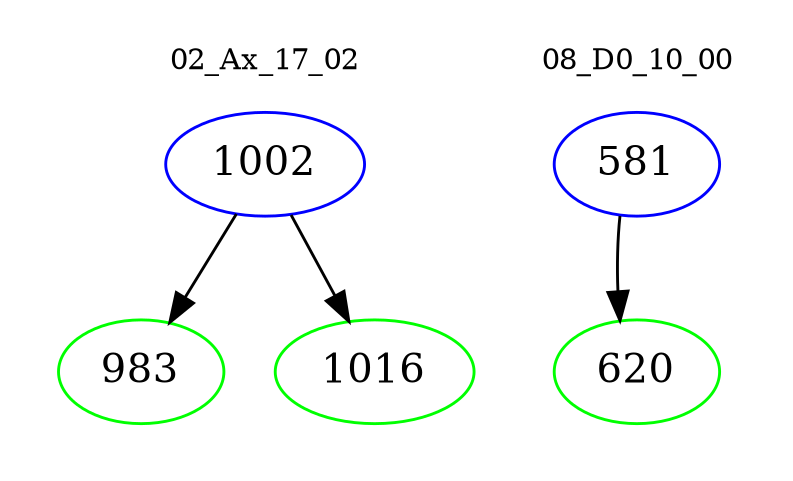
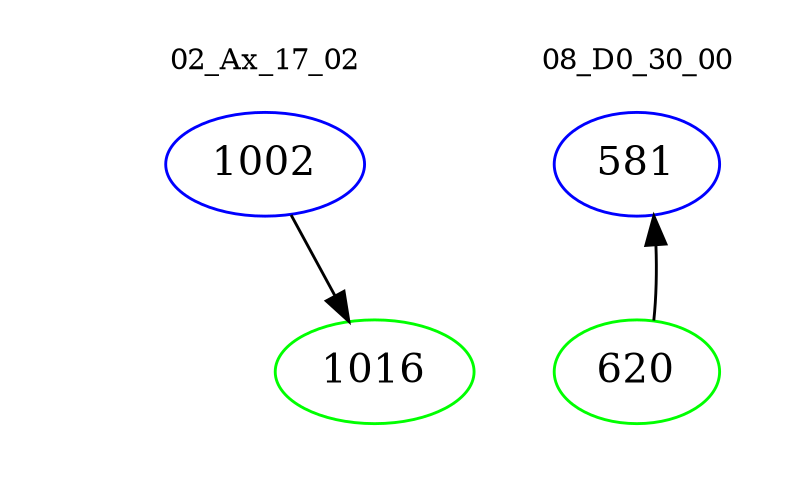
cluster "08_D0_10_00": label "08_D0_10_00" -> "08_D0_30_00"
edge "581" -> "620": reversed
node "983": removed
